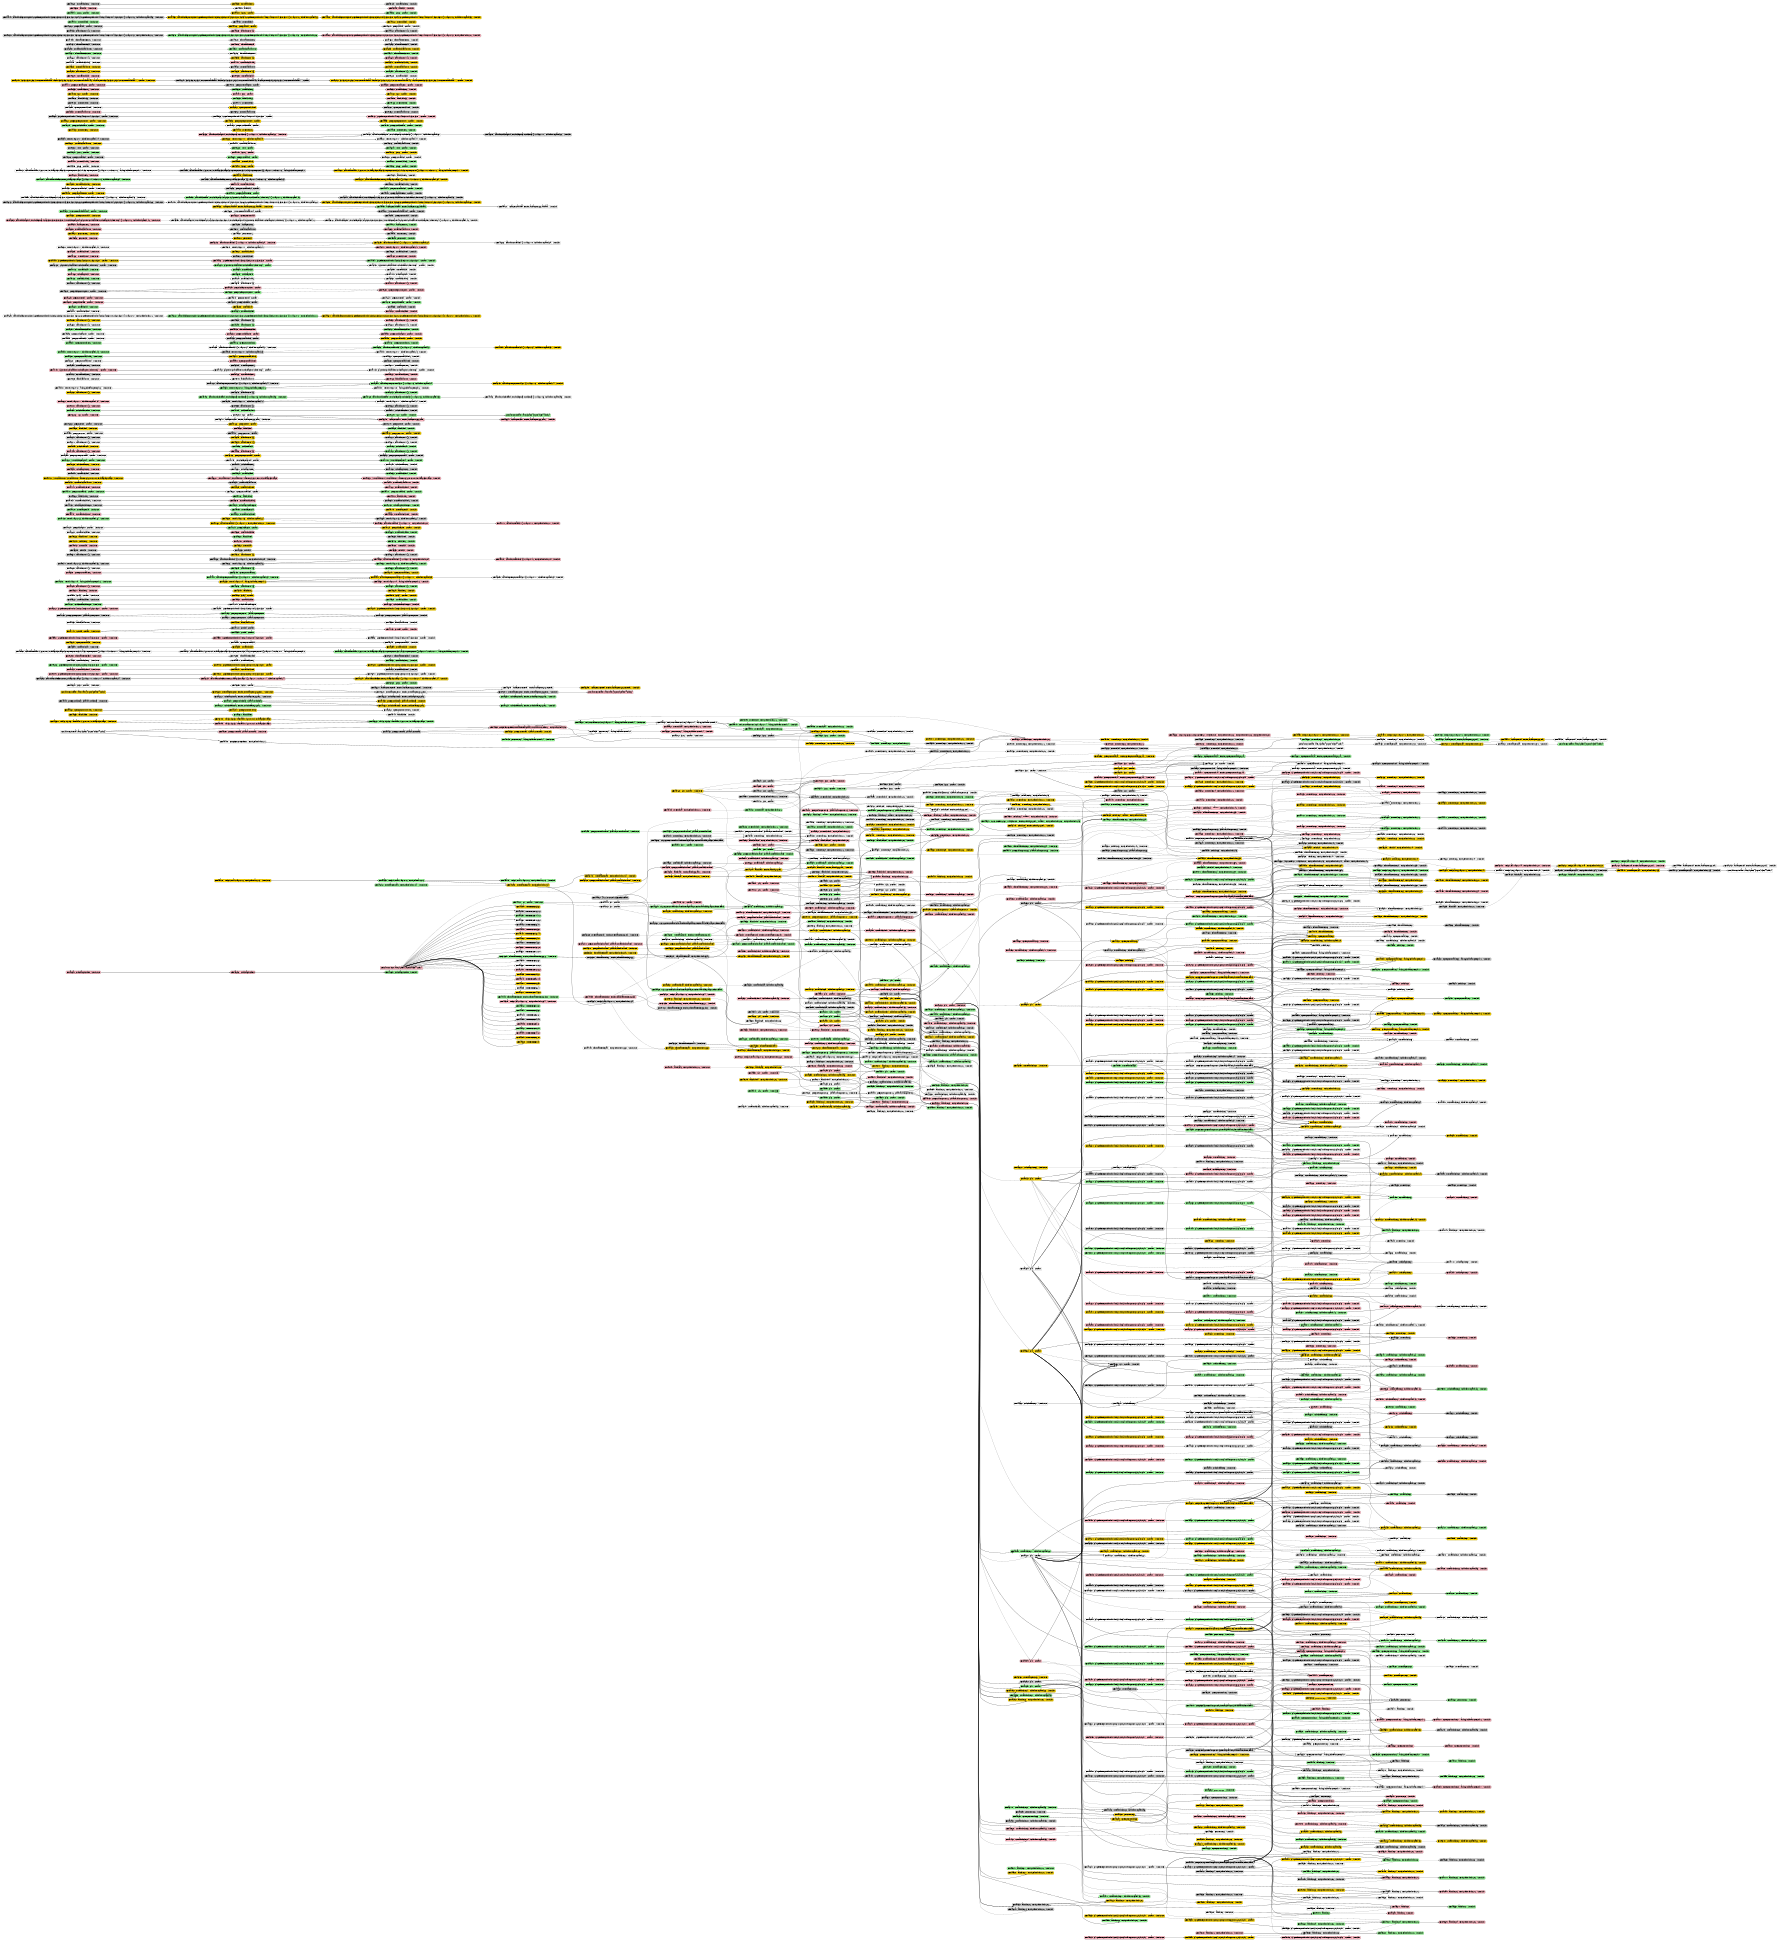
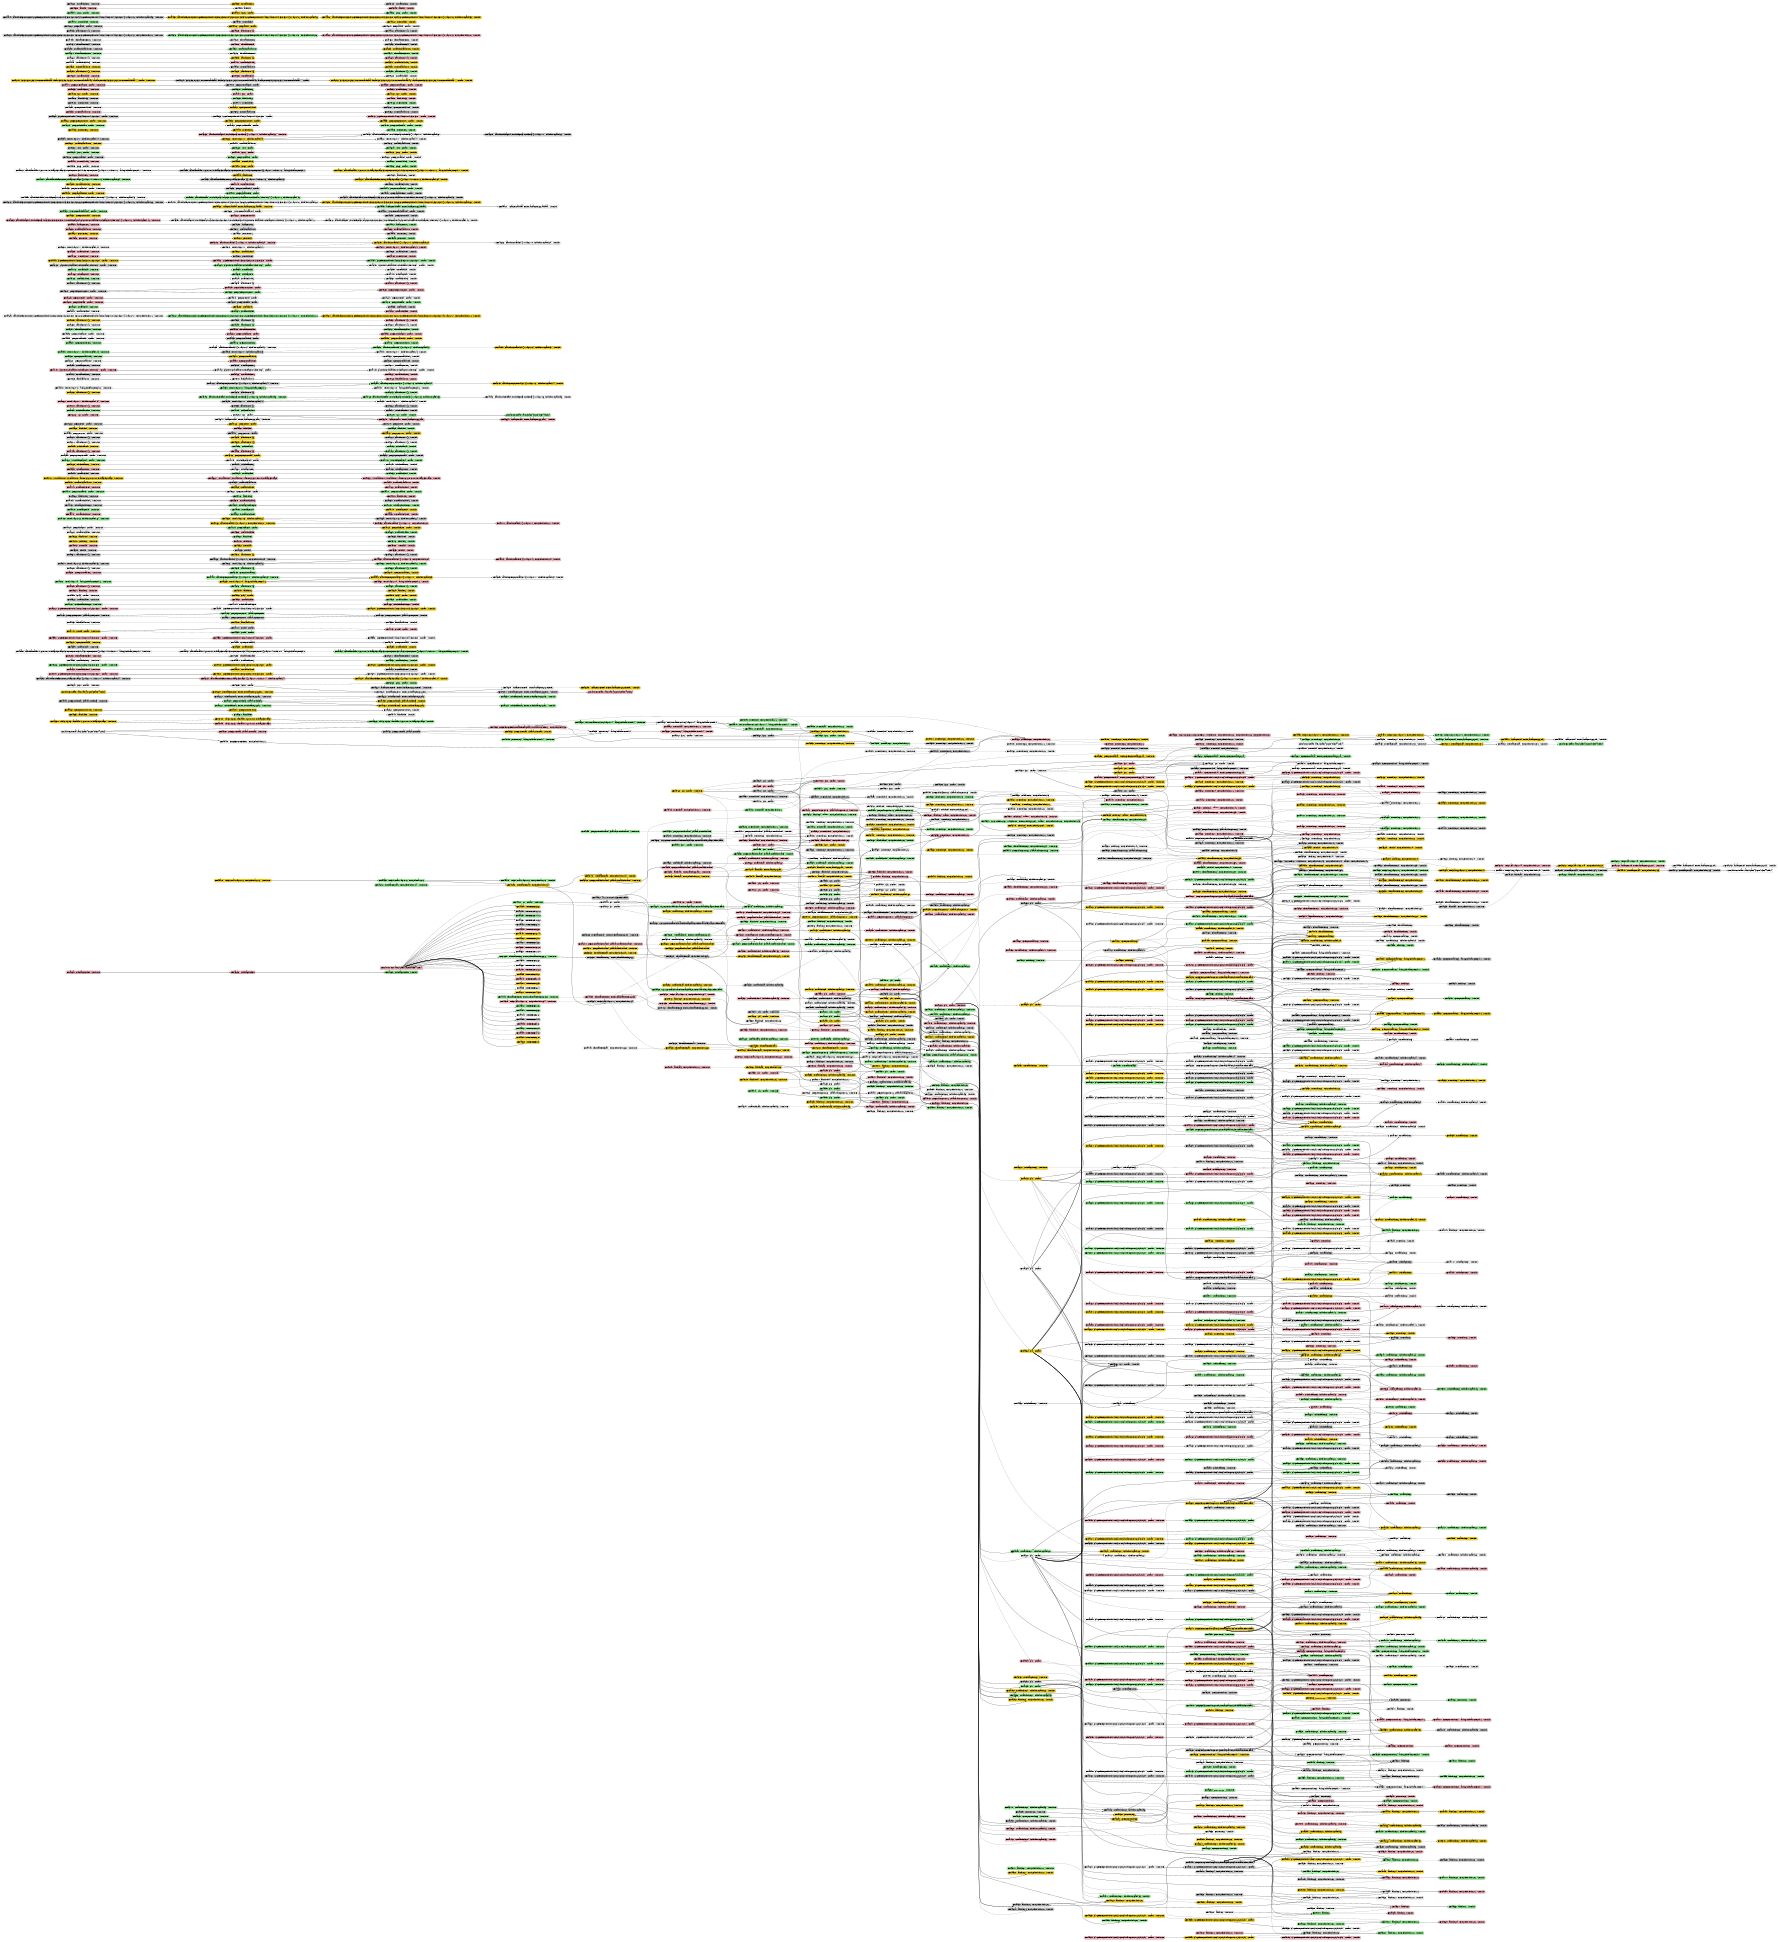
edge "CE0x4992b90" -> "CE0x499ce10": removed
